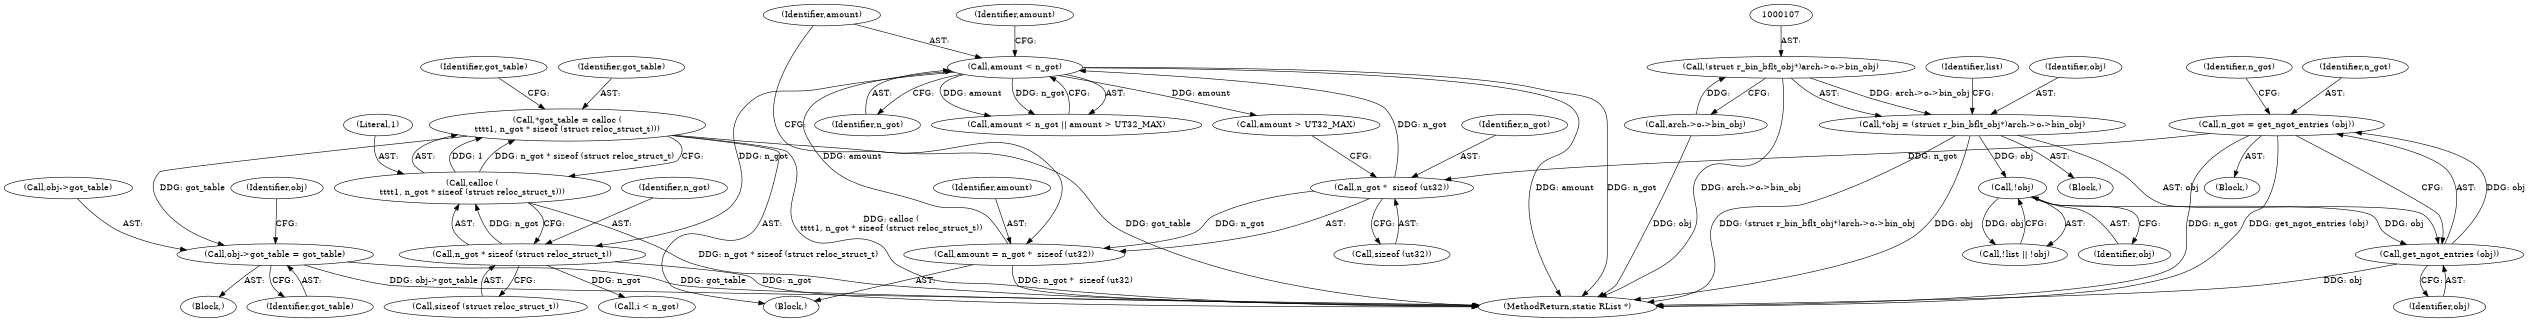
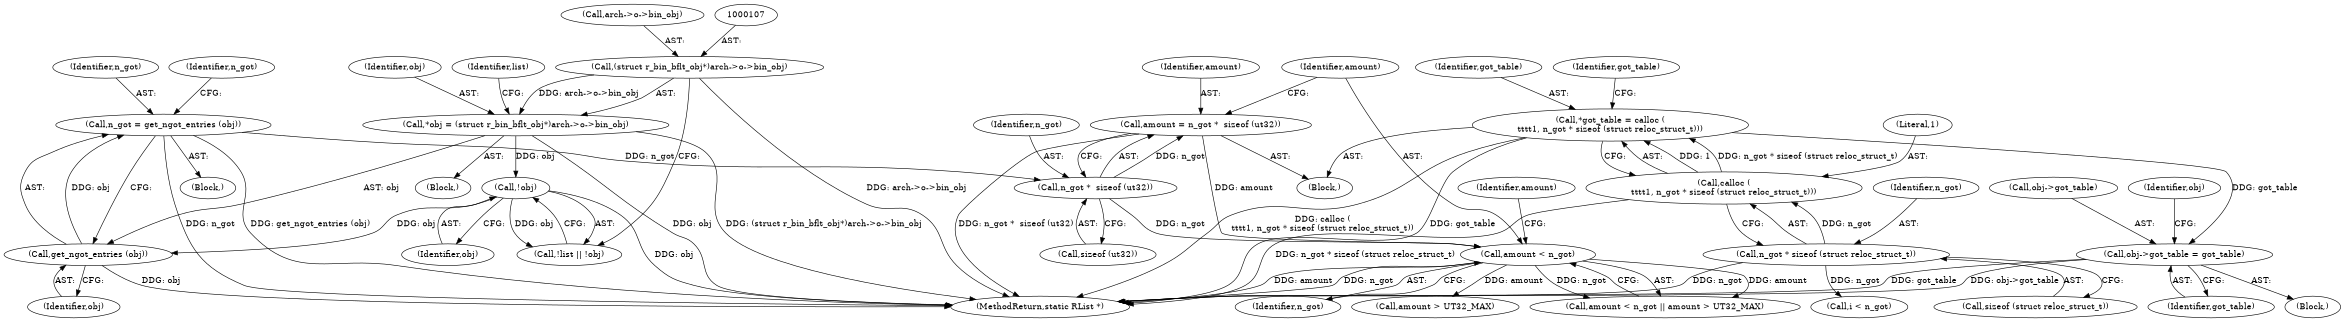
edge "(Call,arch->o->bin_obj)" -> "(Call,(struct r_bin_bflt_obj*)arch->o->bin_obj)": label "DDG: " -> "AST: "
edge "(Call,(struct r_bin_bflt_obj*)arch->o->bin_obj)" -> "(Call,arch->o->bin_obj)": now "(Call,(struct r_bin_bflt_obj*)arch->o->bin_obj)" -> "(Call,!list || !obj)"
edge "(Call,amount < n_got)" -> "(Call,n_got * sizeof (struct reloc_struct_t))": removed, label "DDG: n_got"
edge "(Call,amount > UT32_MAX)" -> "(Call,n_got *  sizeof (ut32))": now "(Call,amount = n_got *  sizeof (ut32))" -> "(Call,n_got *  sizeof (ut32))"
edge "(Call,arch->o->bin_obj)" -> "(MethodReturn,static RList *)": now "(Call,!obj)" -> "(MethodReturn,static RList *)"
